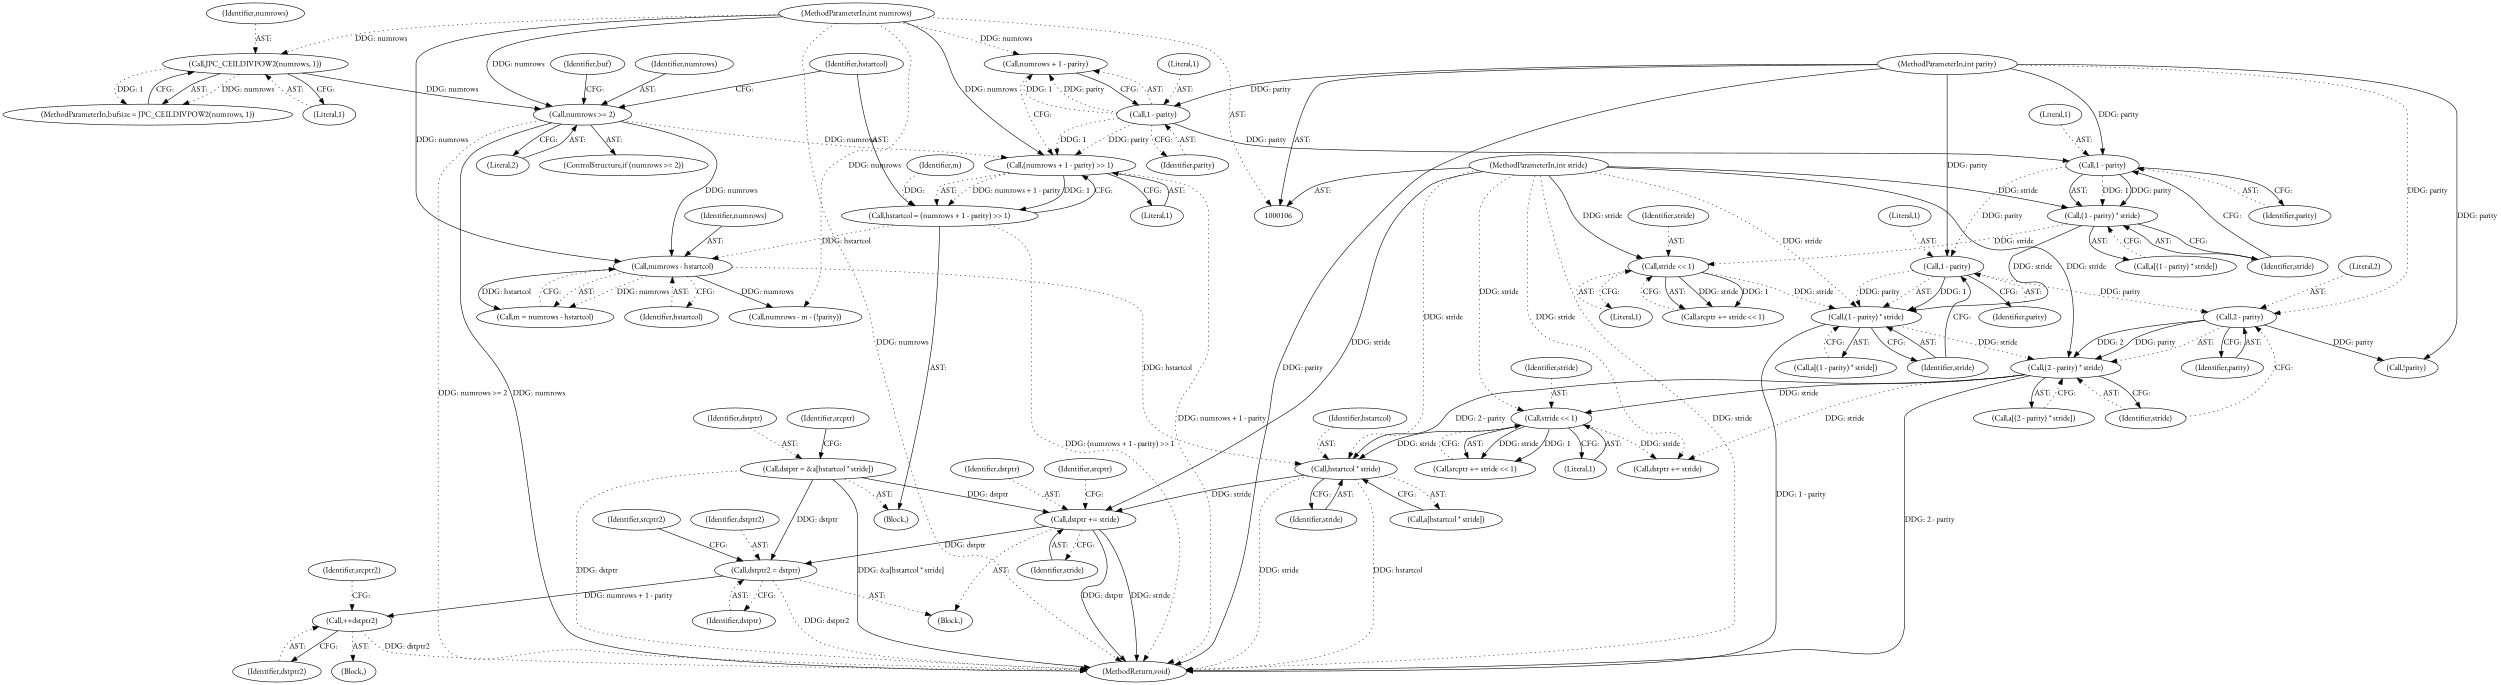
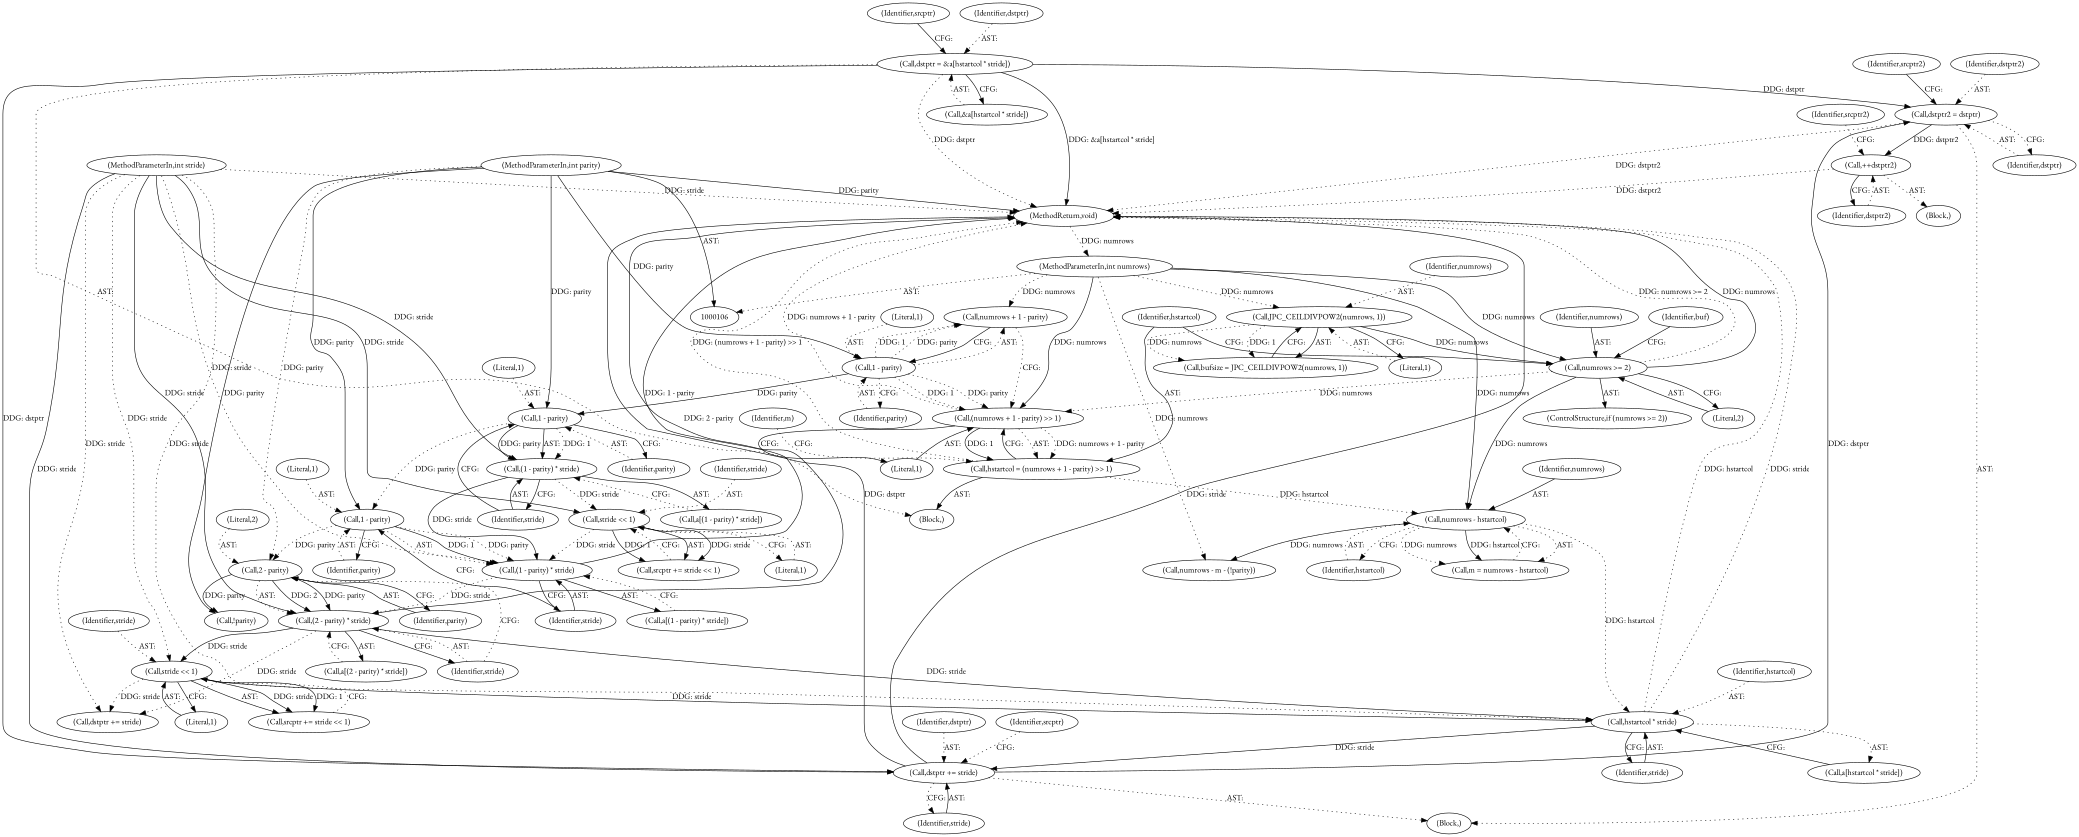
node "(MethodParameterIn,bufsize = JPC_CEILDIVPOW2(numrows, 1))": label "(MethodParameterIn,bufsize = JPC_CEILDIVPOW2(numrows, 1))" -> "(Call,bufsize = JPC_CEILDIVPOW2(numrows, 1))"
node "(Call,&a[hstartcol * stride])": added
edge "(MethodParameterIn,int stride)" -> "1000106": removed, label "AST:"
edge "(Identifier,m)" -> "(Call,hstartcol = (numrows + 1 - parity) >> 1)": label "DDG: " -> "CFG: "
edge "(MethodParameterIn,int numrows)" -> "(MethodReturn,void)": reversed
edge "(Call,(2 - parity) * stride)" -> "(Call,hstartcol * stride)": label "DDG: 2 - parity" -> "DDG: stride"
edge "(Call,dstptr2 = dstptr)" -> "(Call,++dstptr2)": label "DDG: numrows + 1 - parity" -> "DDG: dstptr2"
